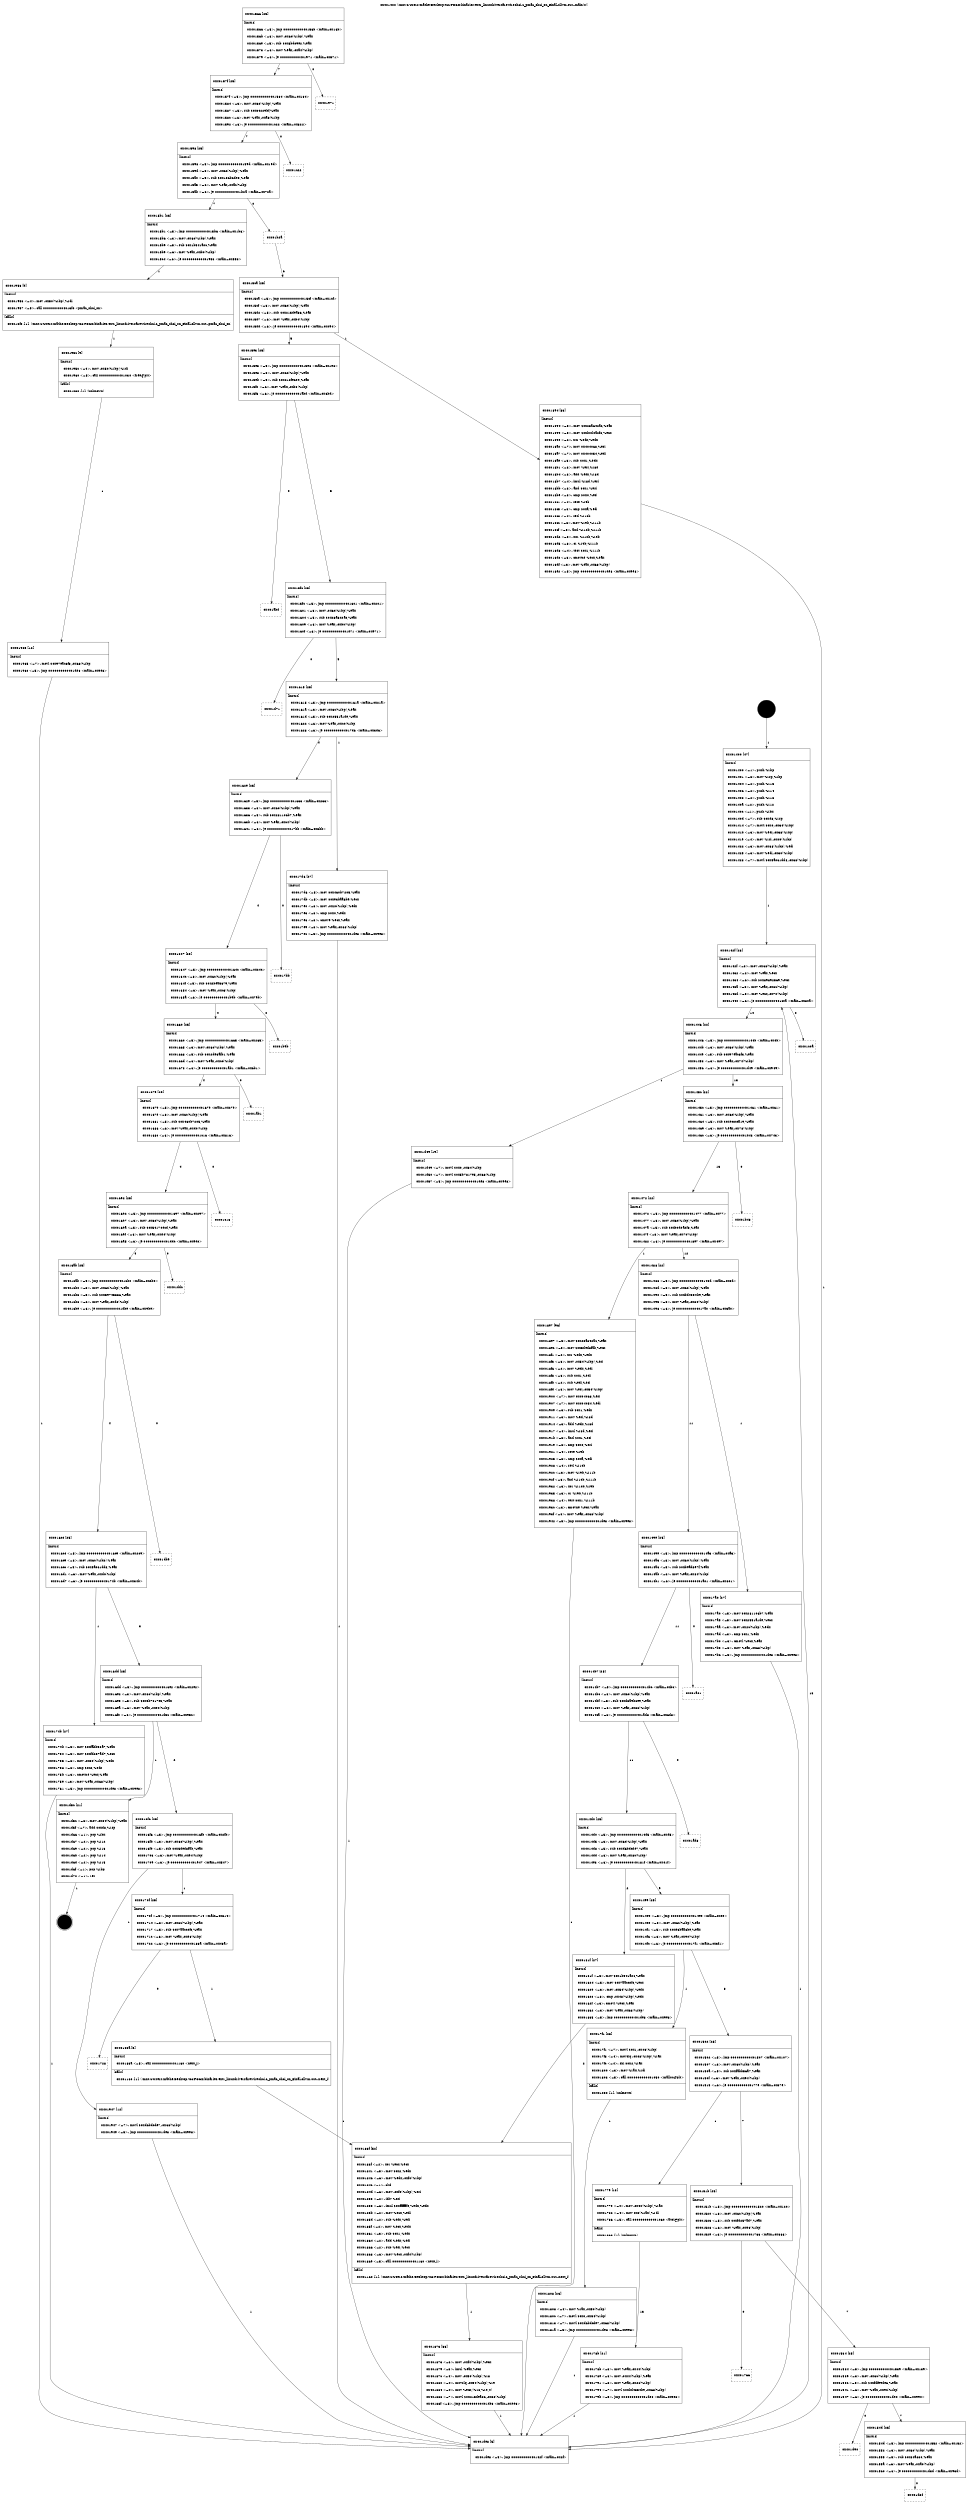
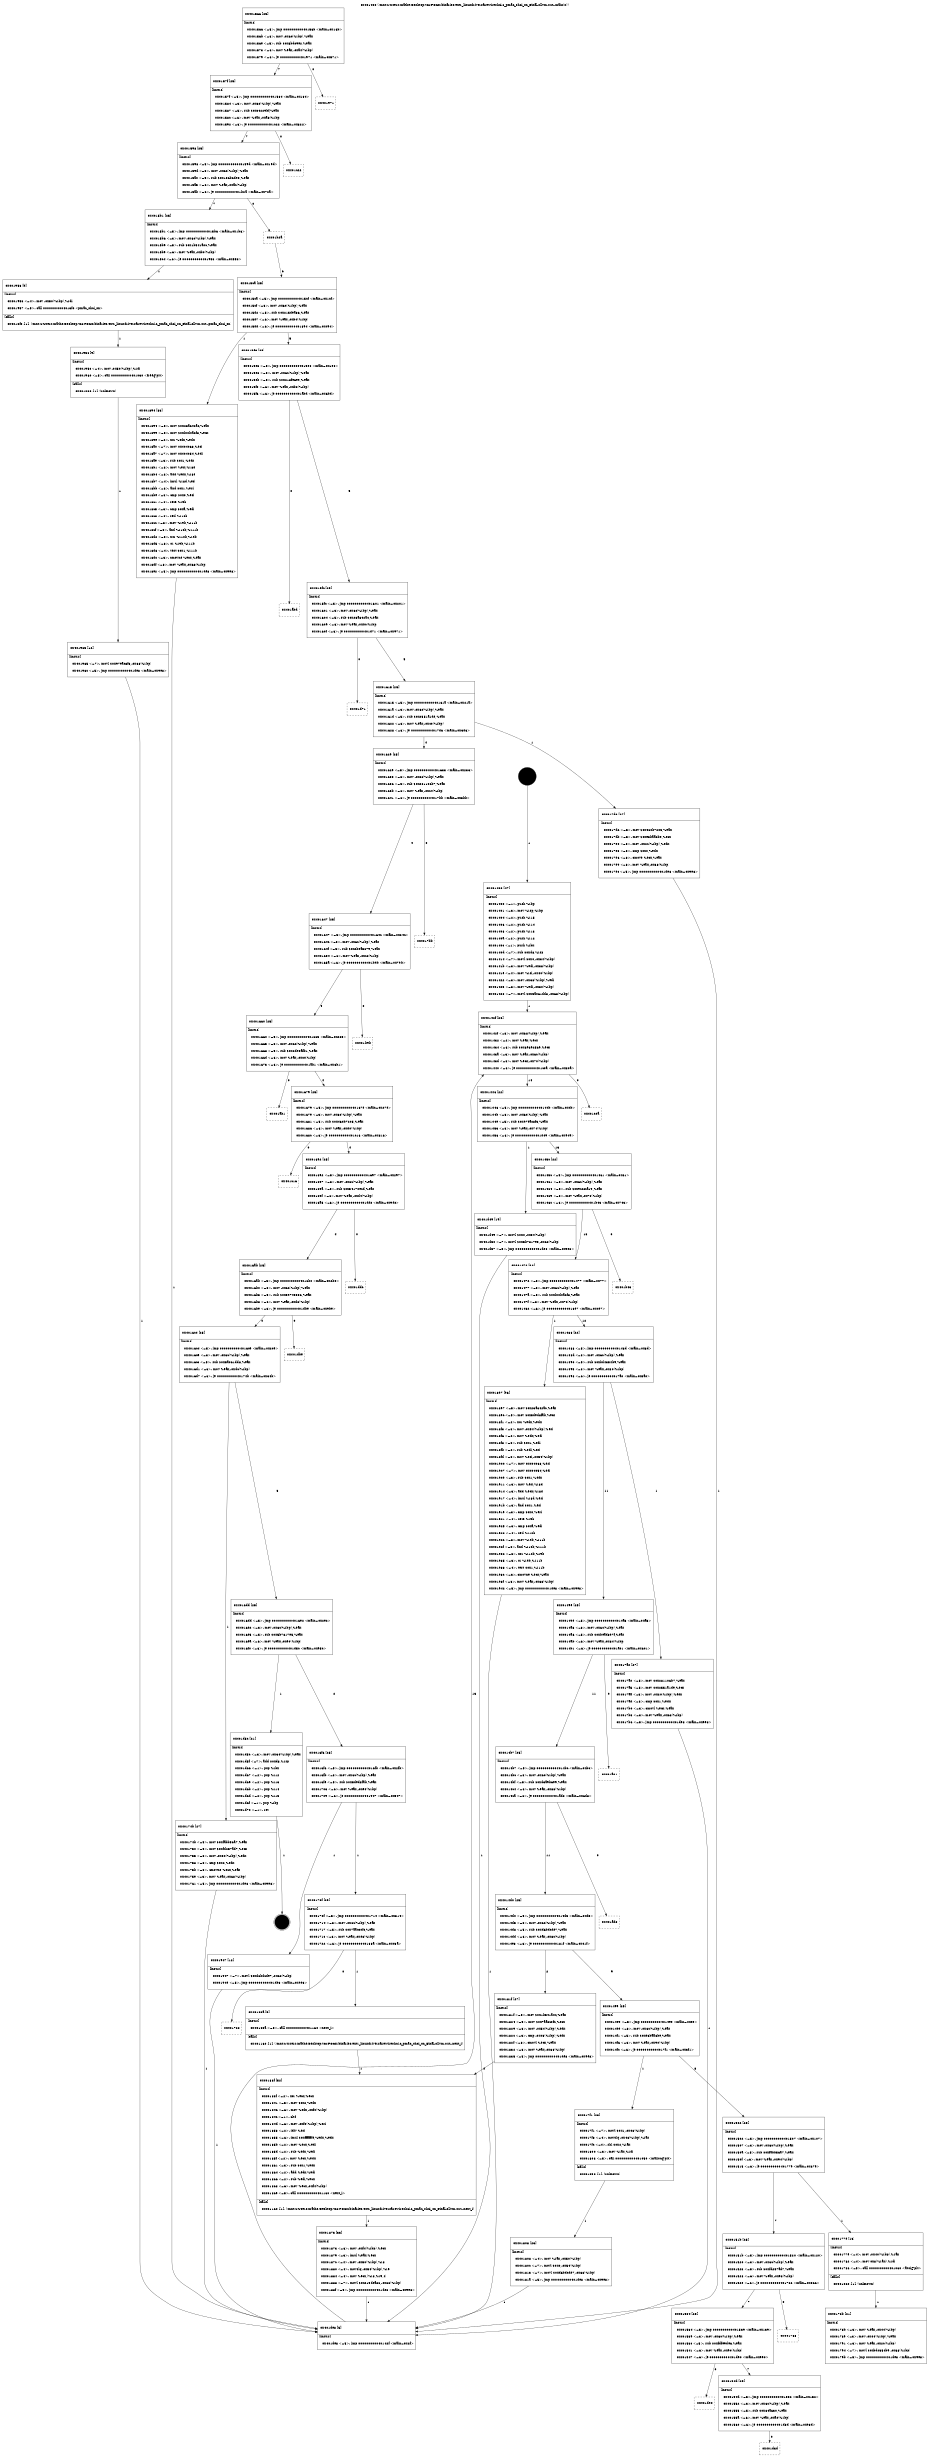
edge "0x40177e [13]" -> "0x40178b [21]": label " 13" -> " 1"
edge "0x40178b [21]" -> "0x401de8 [5]": removed, label "1"
